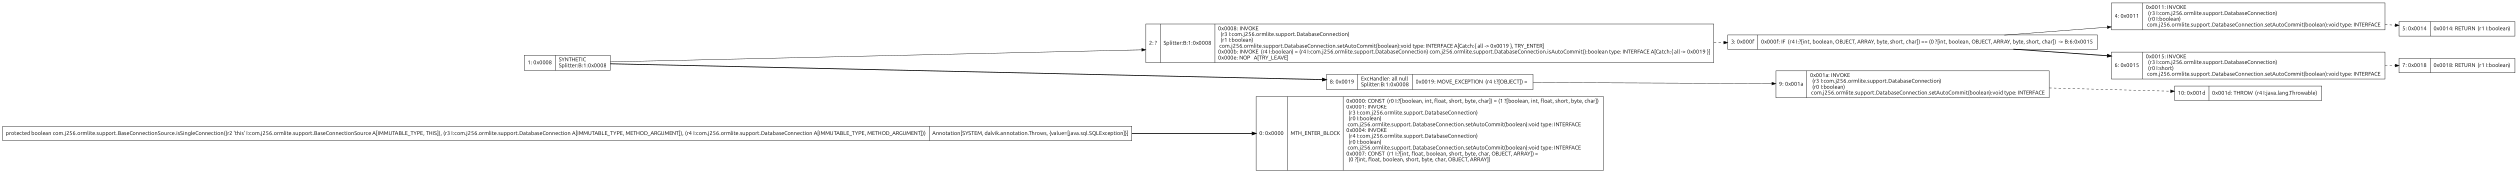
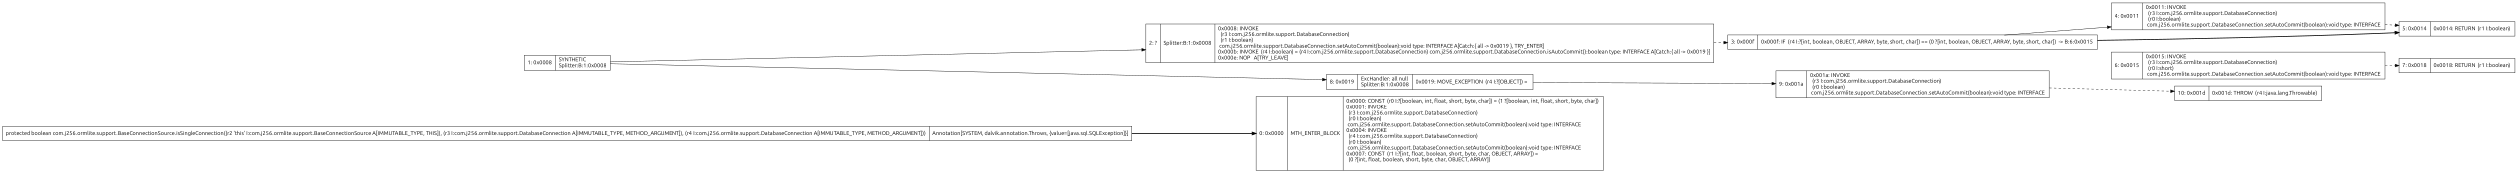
edge "3: 0x000f" -> "6: 0x0015": now "3: 0x000f" -> "5: 0x0014"
edge "1: 0x0008" -> "8: 0x0019": style bold -> solid
